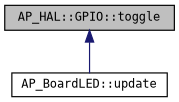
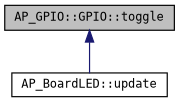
node "AP_HAL::GPIO::toggle": label "AP_HAL::GPIO::toggle" -> "AP_GPIO::GPIO::toggle"
